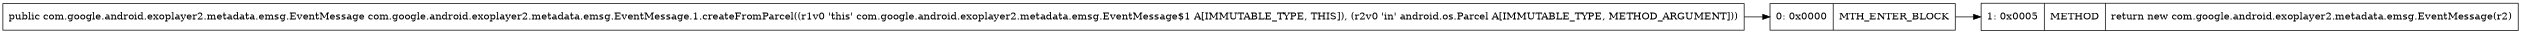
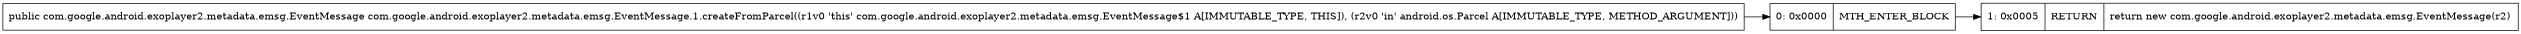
node "1: 0x0005": text "METHOD" -> "RETURN"
